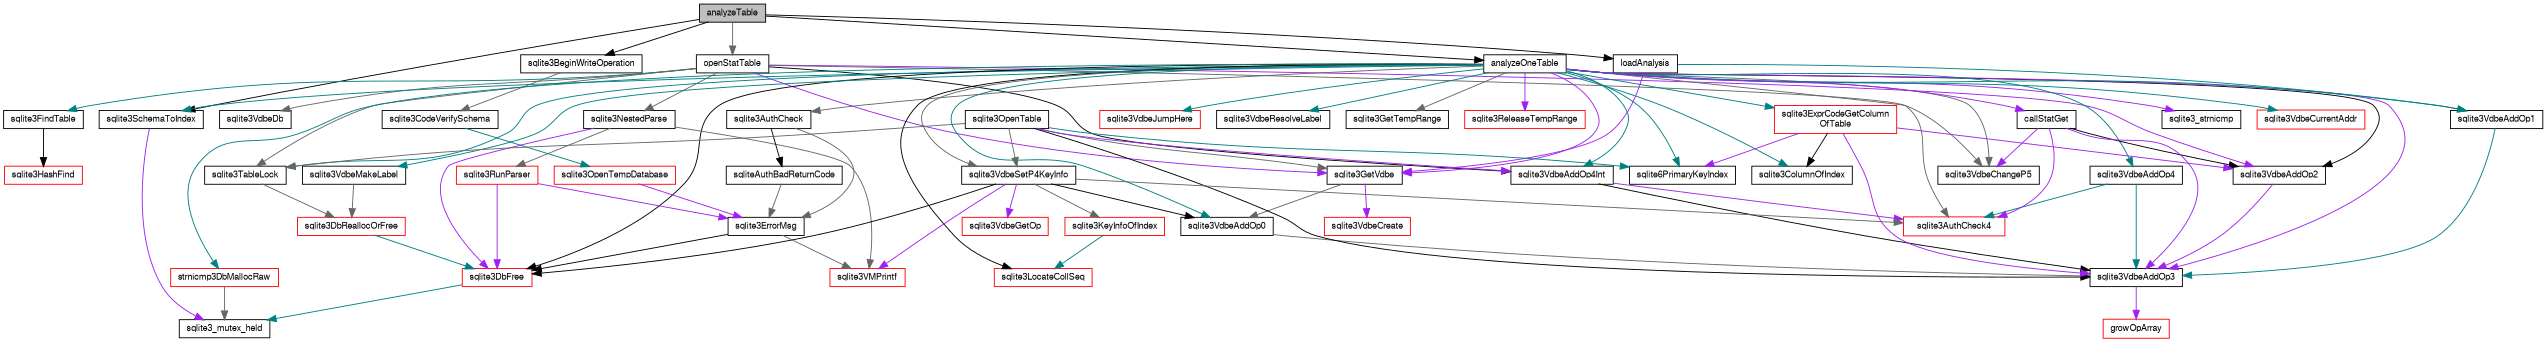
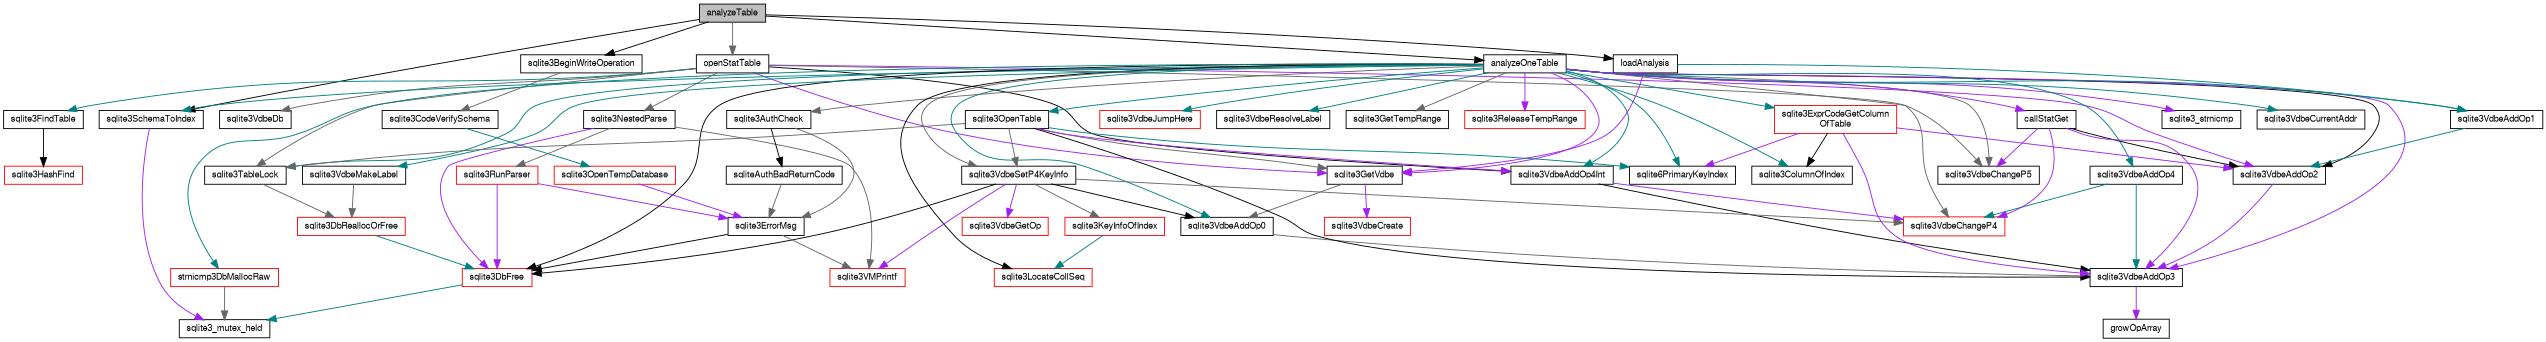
edge "analyzeOneTable" -> "sqlite3OpenTable": added
node "sqlite3VdbeCurrentAddr": color red -> black
node "sqlite3AuthCheck4": label "sqlite3AuthCheck4" -> "sqlite3VdbeChangeP4"
edge "sqlite3VdbeAddOp1" -> "sqlite3VdbeAddOp3": now "sqlite3VdbeAddOp1" -> "sqlite3VdbeAddOp2"
node "growOpArray": color red -> black
